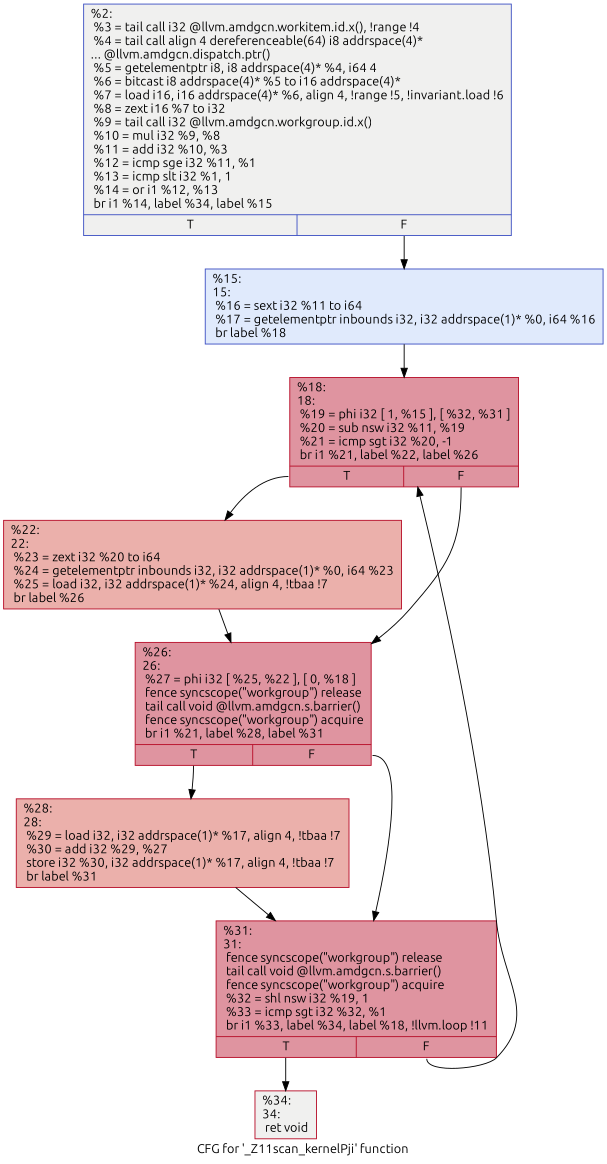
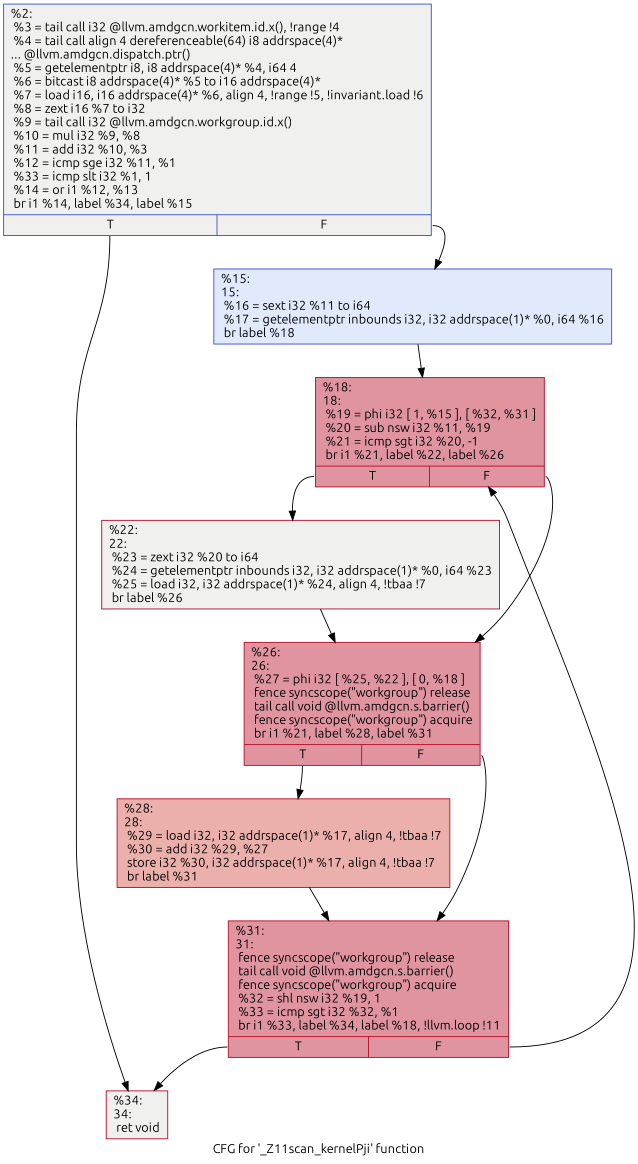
node "%2:": text "%13 = icmp slt i32 %1, 1" -> "%33 = icmp slt i32 %1, 1"
node "%22:": fillcolor #d24b4070 -> #dedcdb70
edge "%2:" -> "%34:": added
